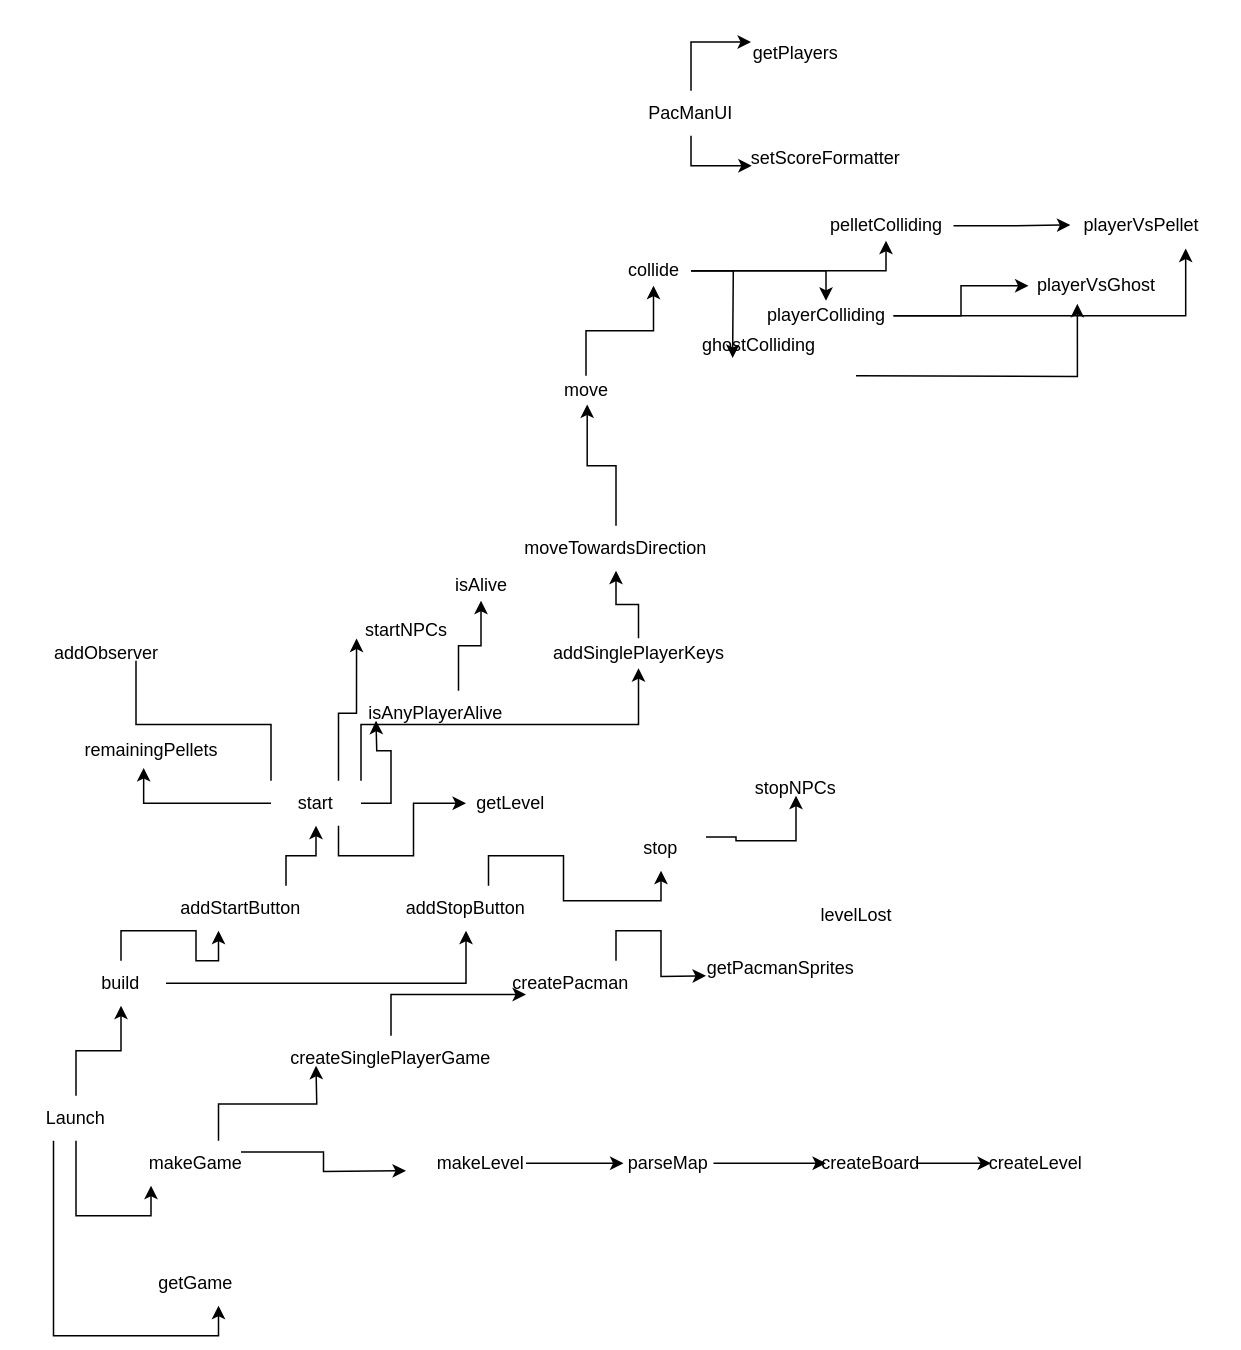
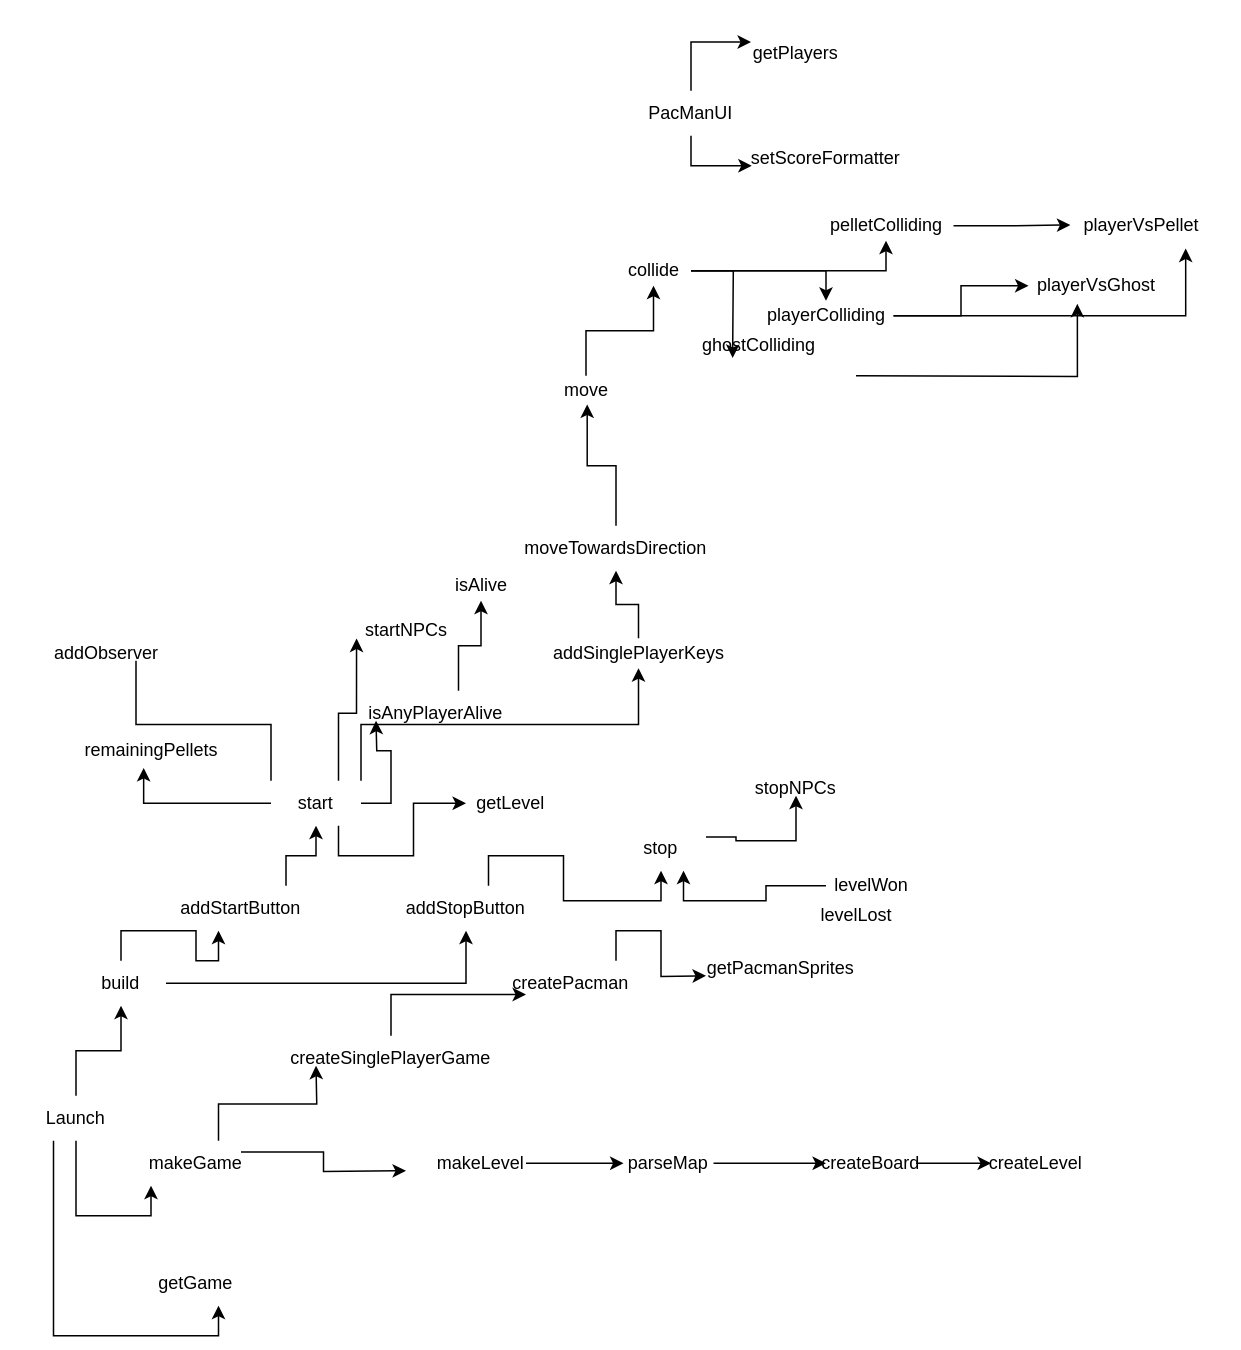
node "levelWon": added
edge "levelWon" -> "stop": added
